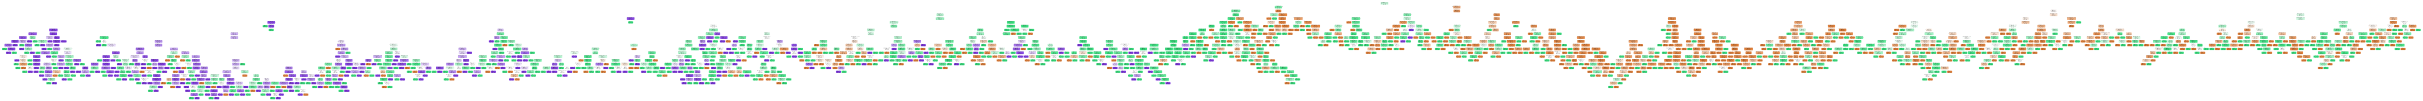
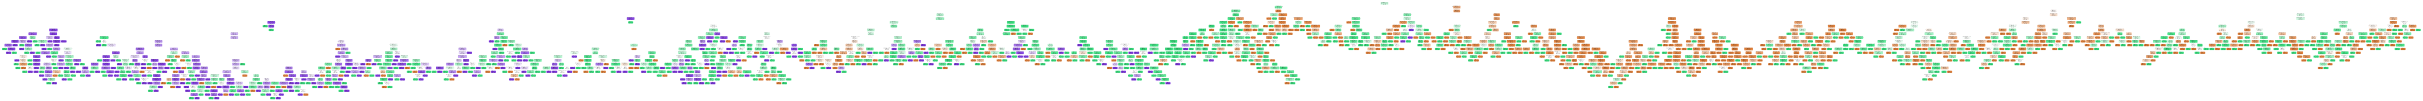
node "gini = 0.0 samples = 70 value = [70, 0, 0] class = y[0]": removed
